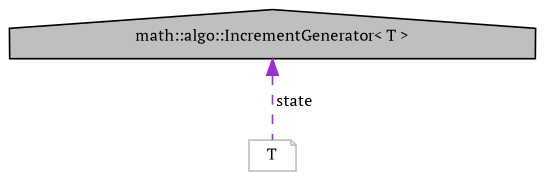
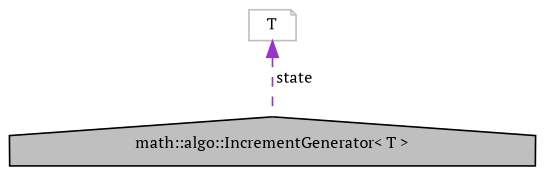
edge "T" -> "math::algo::IncrementGenerator< T >": reversed
